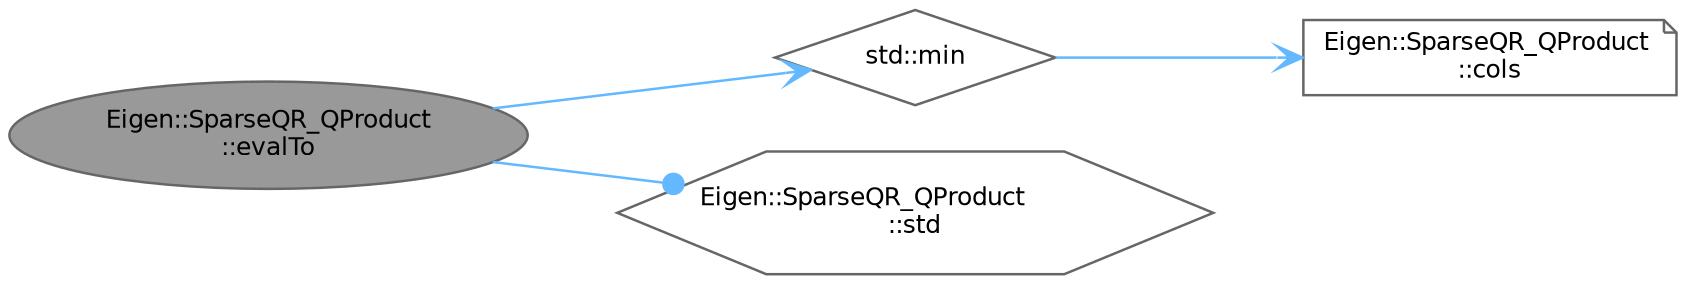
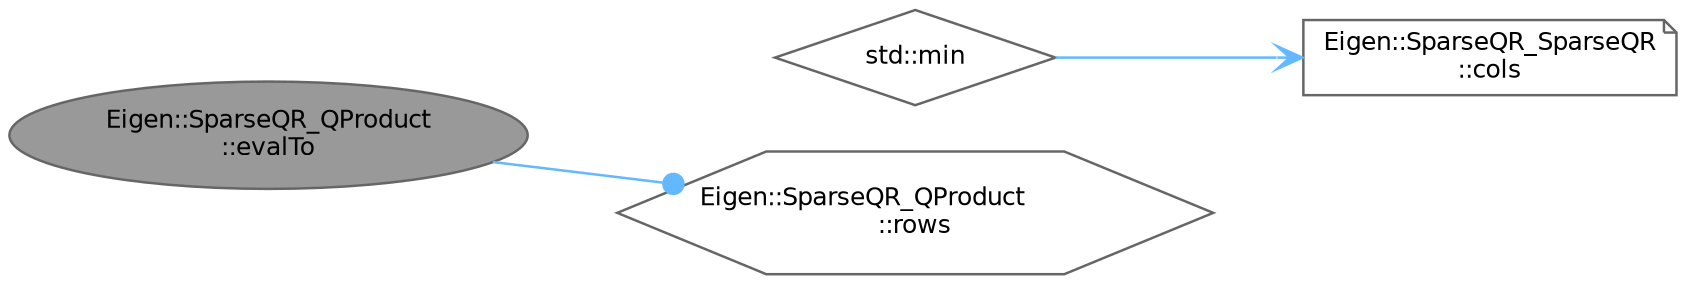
node "Eigen::SparseQR_QProduct ::cols": label "Eigen::SparseQR_QProduct ::cols" -> "Eigen::SparseQR_SparseQR ::cols"
edge "Eigen::SparseQR_QProduct ::evalTo" -> "std::min": removed
node "Eigen::SparseQR_QProduct ::std": label "Eigen::SparseQR_QProduct ::std" -> "Eigen::SparseQR_QProduct ::rows"
